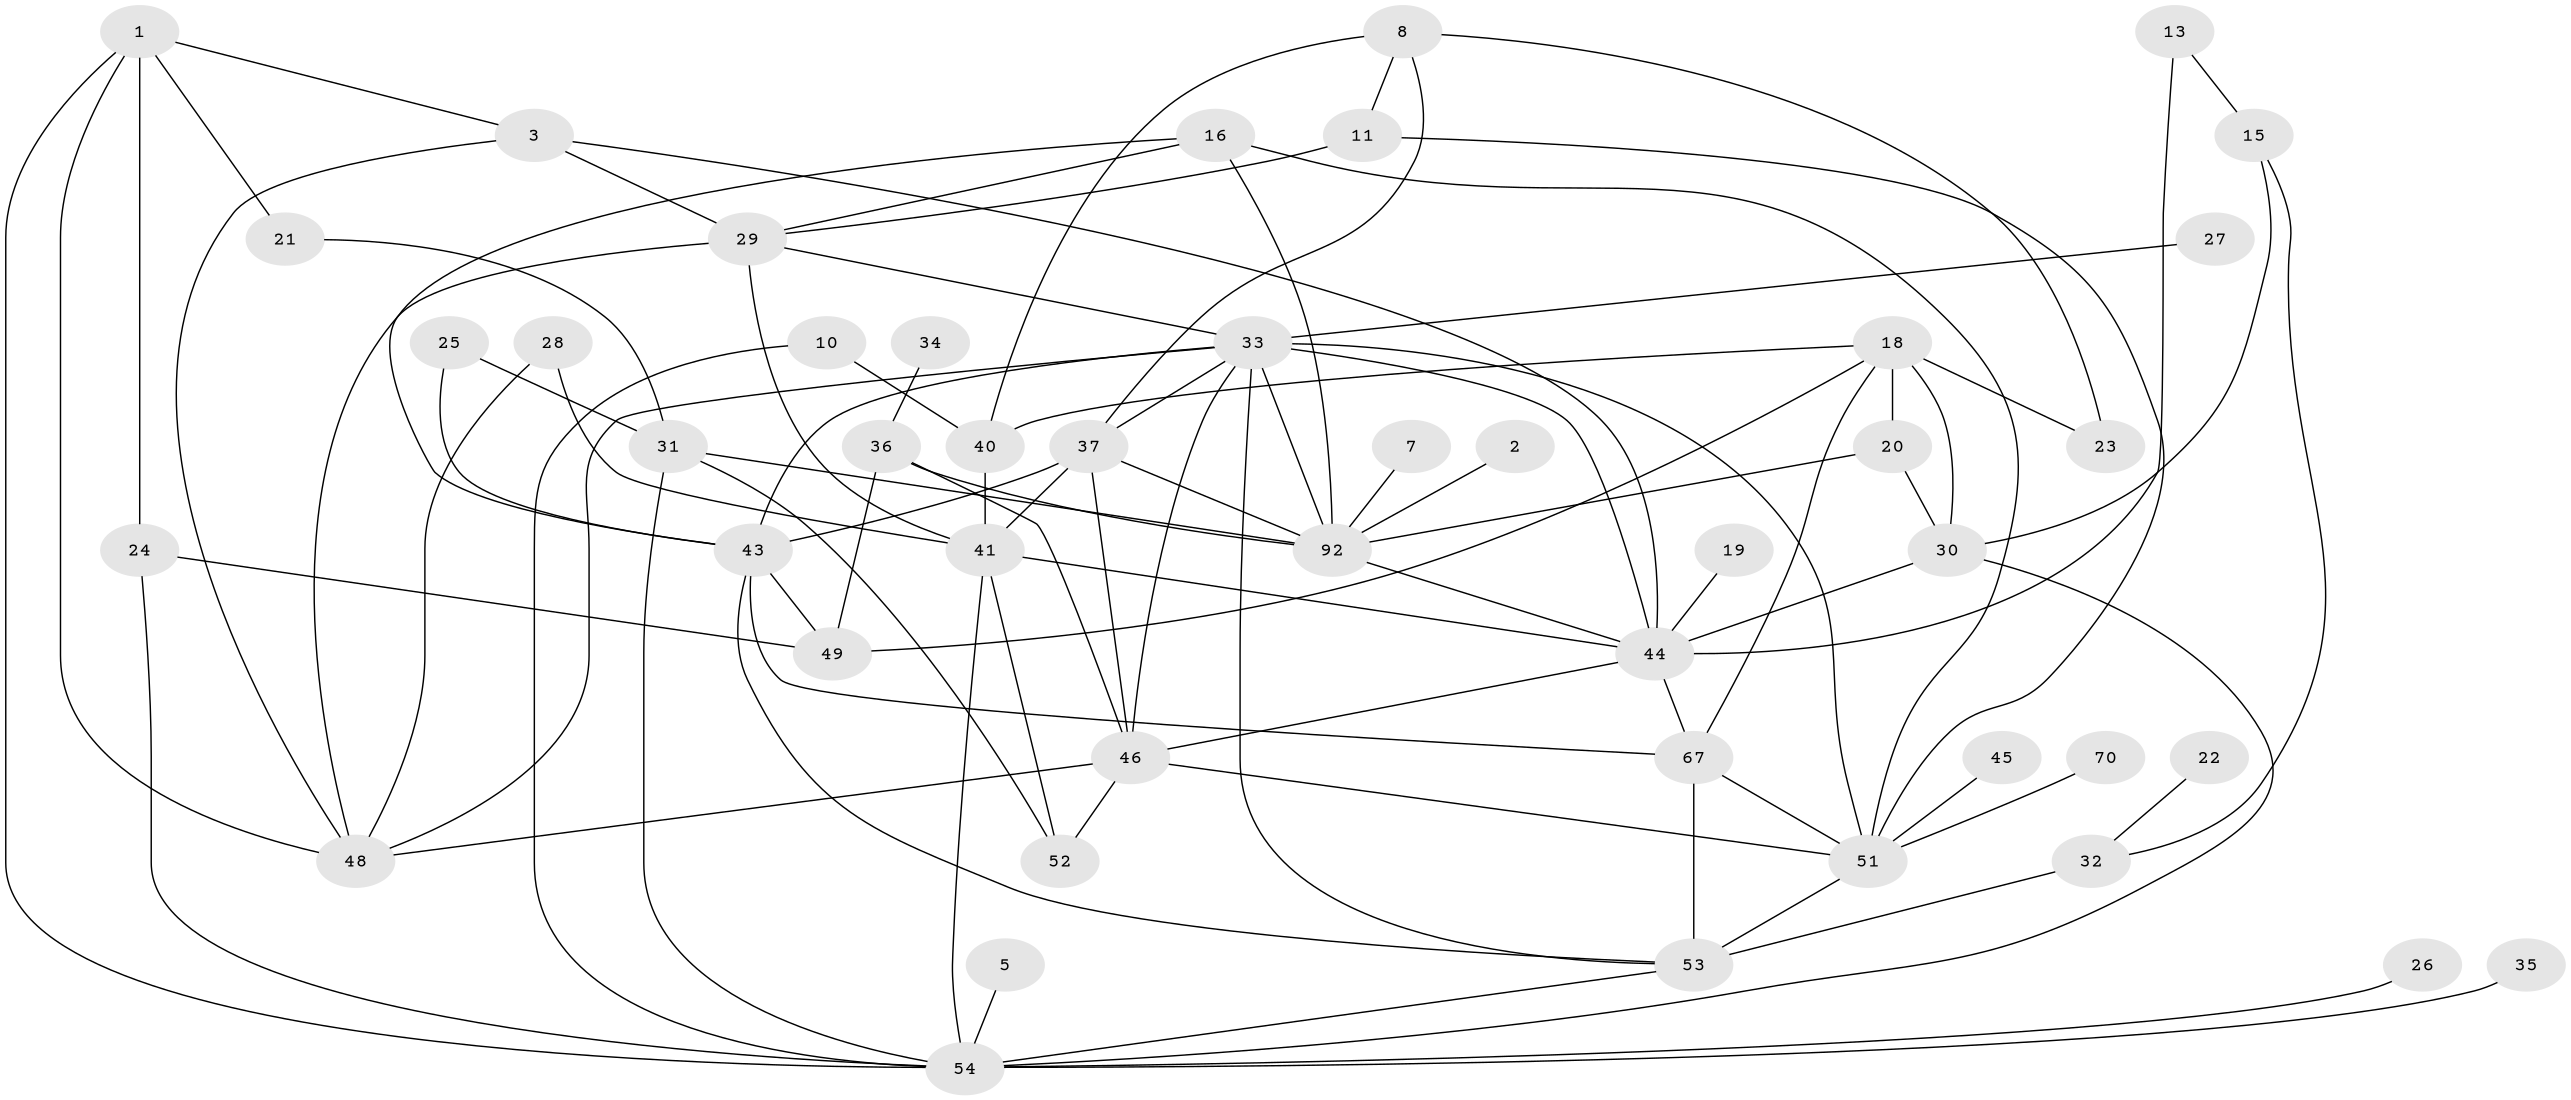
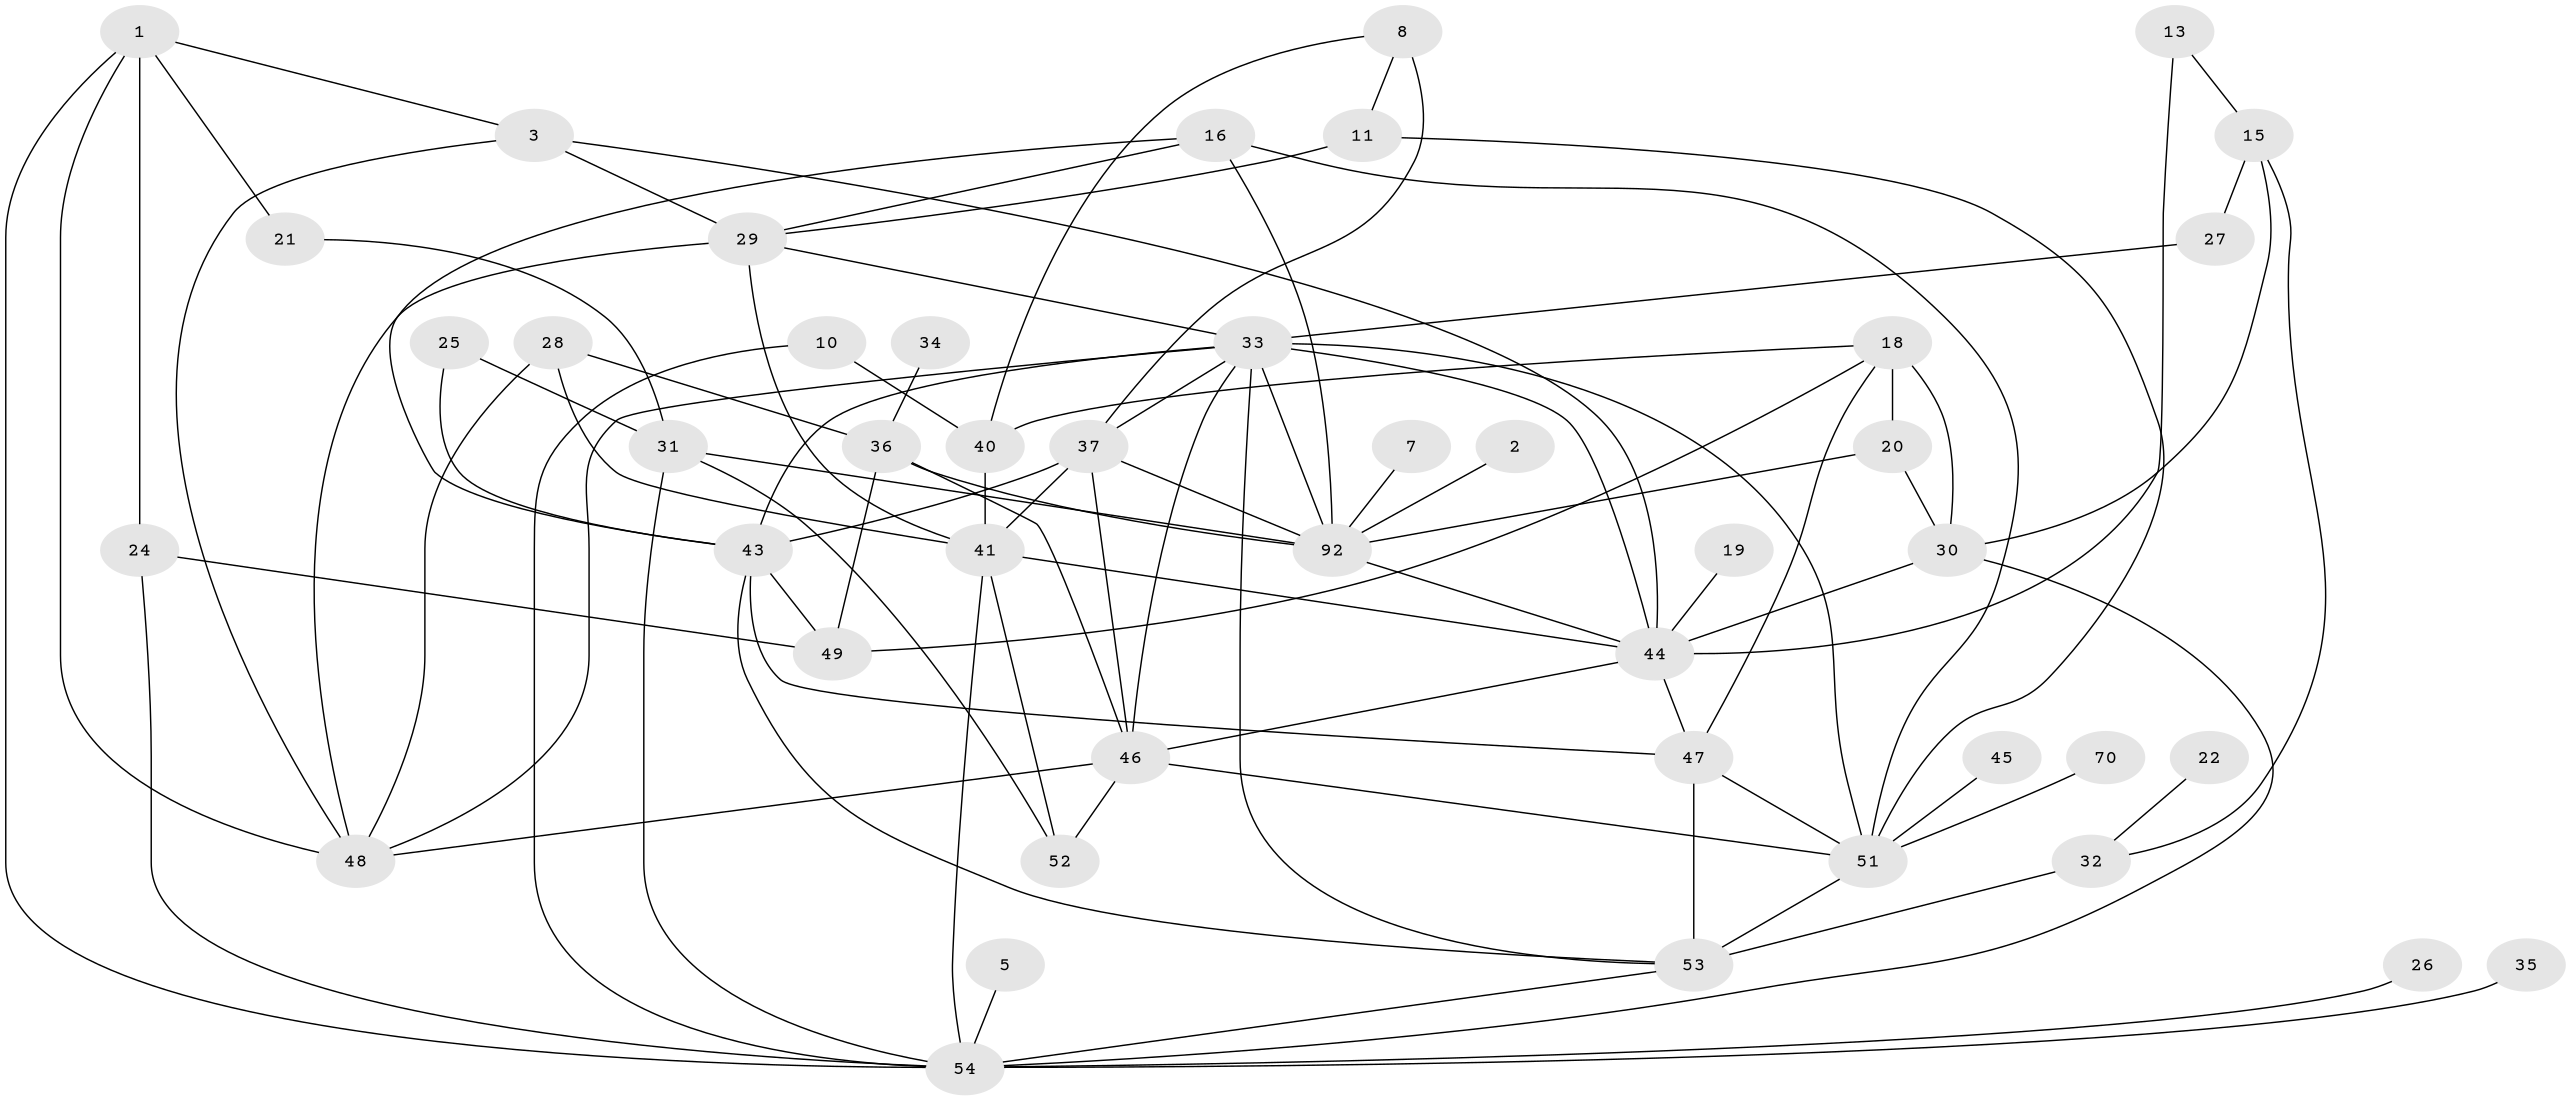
edge "15" -- "27": added
edge "28" -- "36": added
node "23": removed
node "67": label "67" -> "47"
